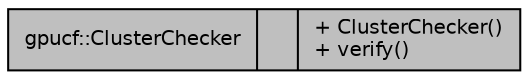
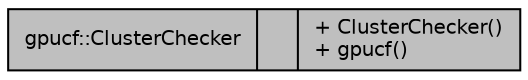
node "gpucf::ClusterChecker": text "+ verify()" -> "+ gpucf()"
